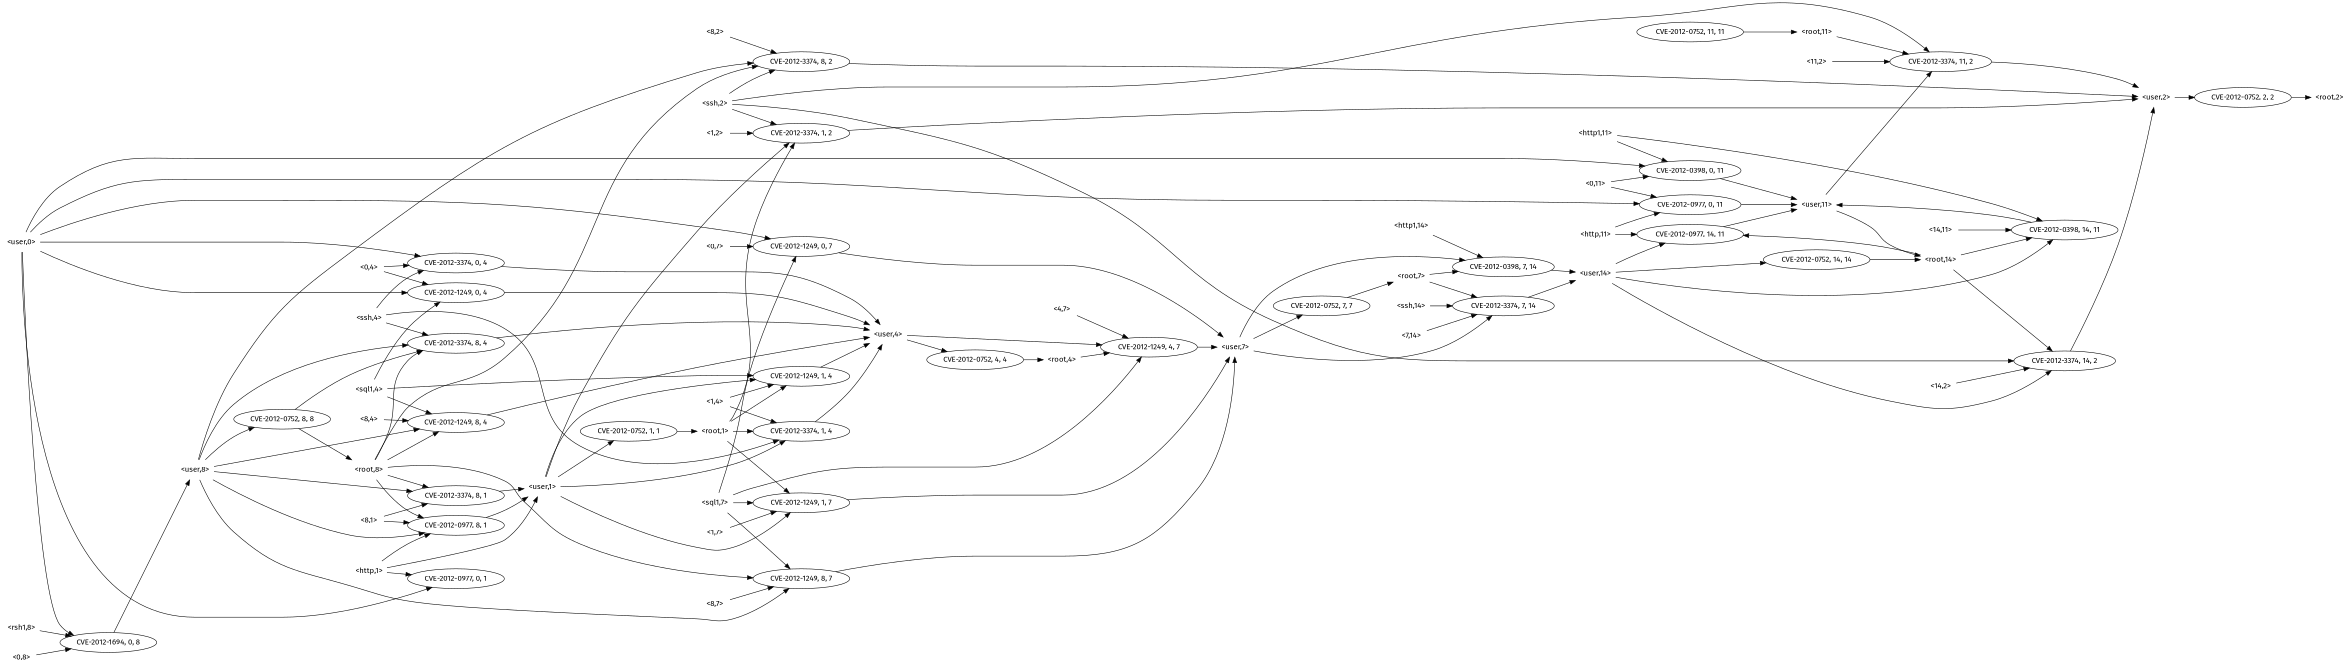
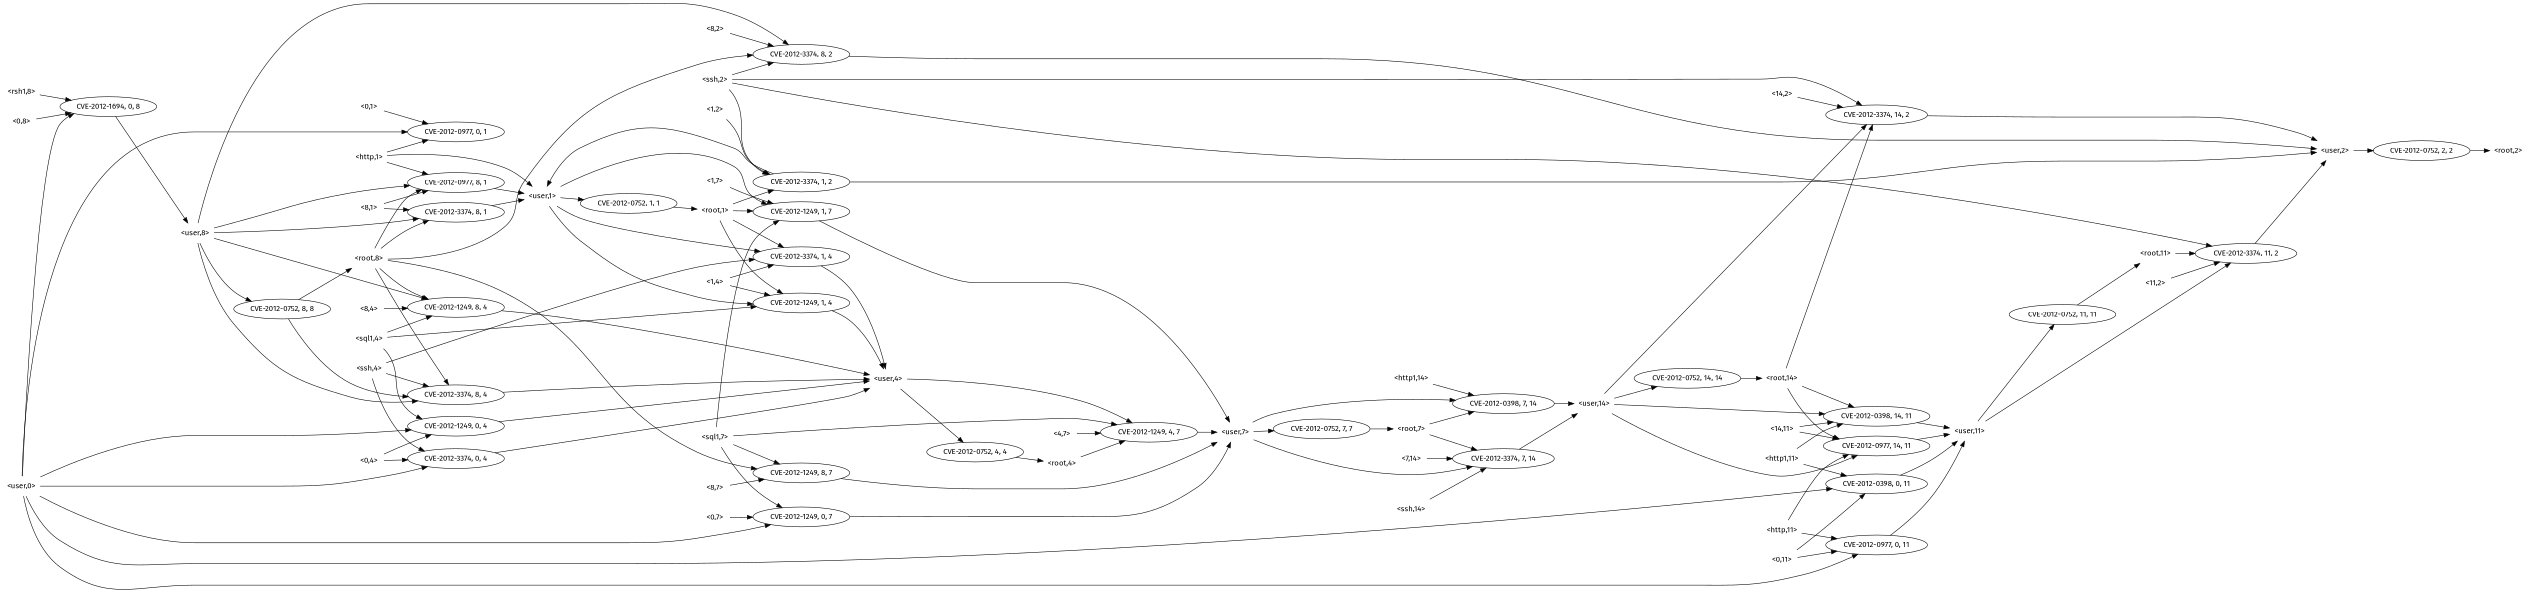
node "<0,1>": added
edge "<user,11>" -> "<root,14>": now "<user,11>" -> "CVE-2012-0752, 11, 11"
edge "<user,1>" -> "CVE-2012-3374, 1, 2": reversed
edge "<14,11>" -> "CVE-2012-0977, 14, 11": added
edge "<user,8>" -> "CVE-2012-1249, 8, 7": removed
